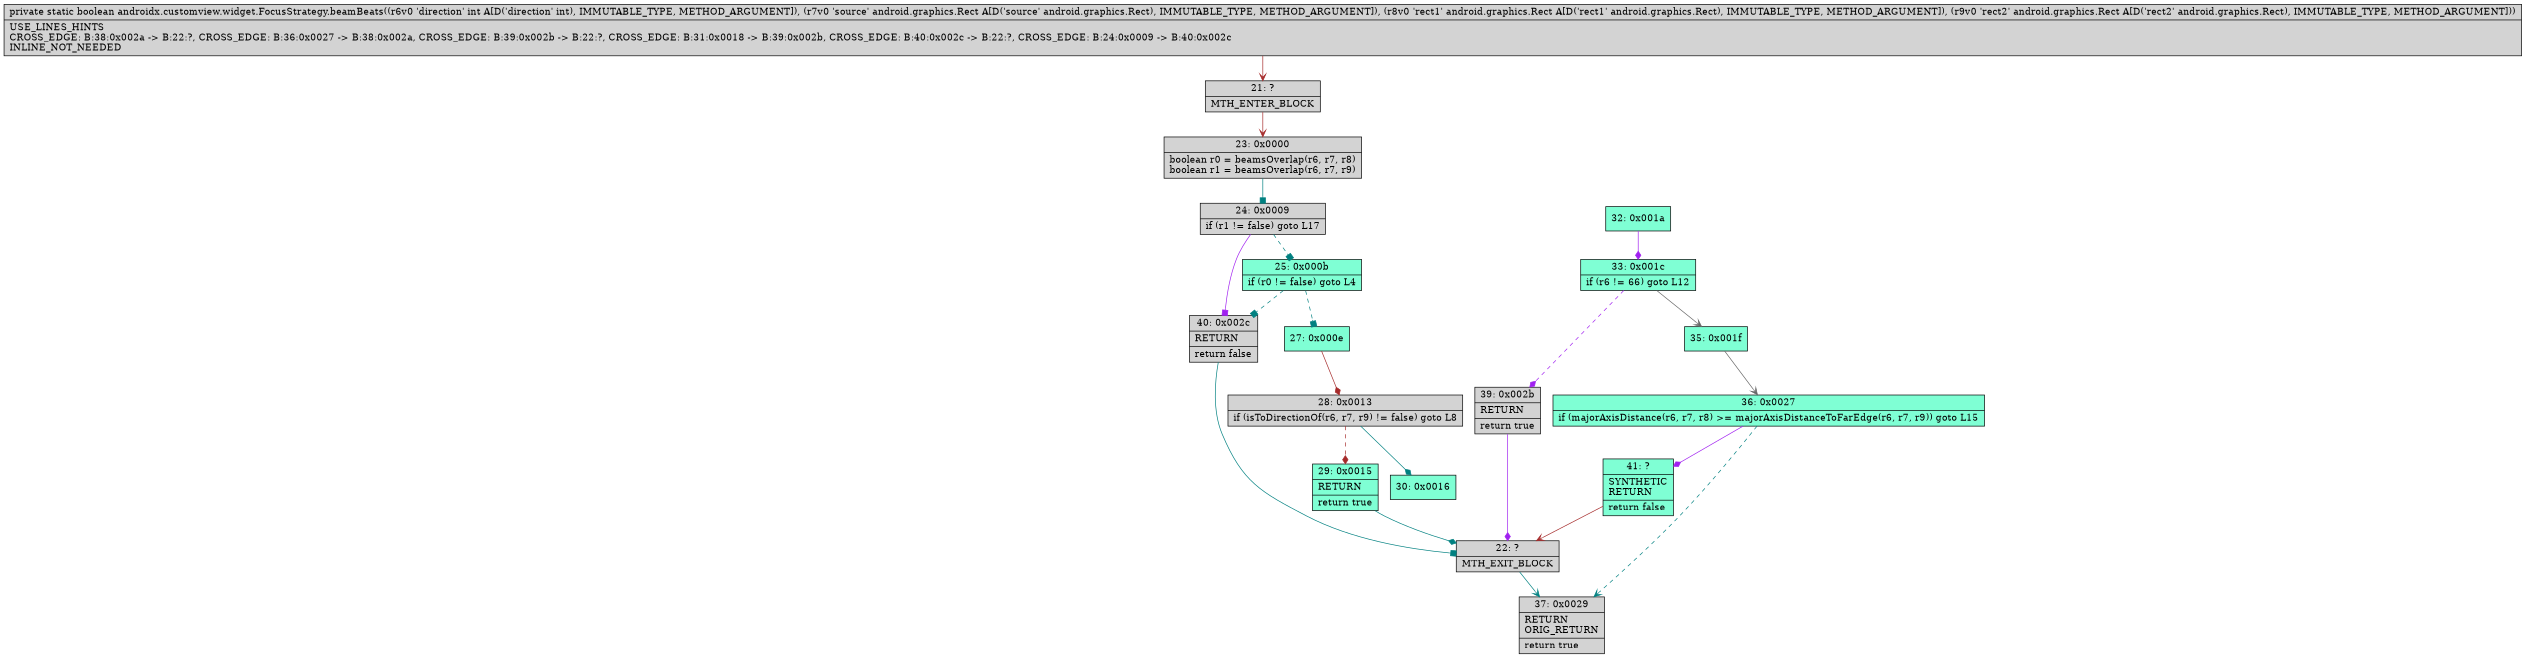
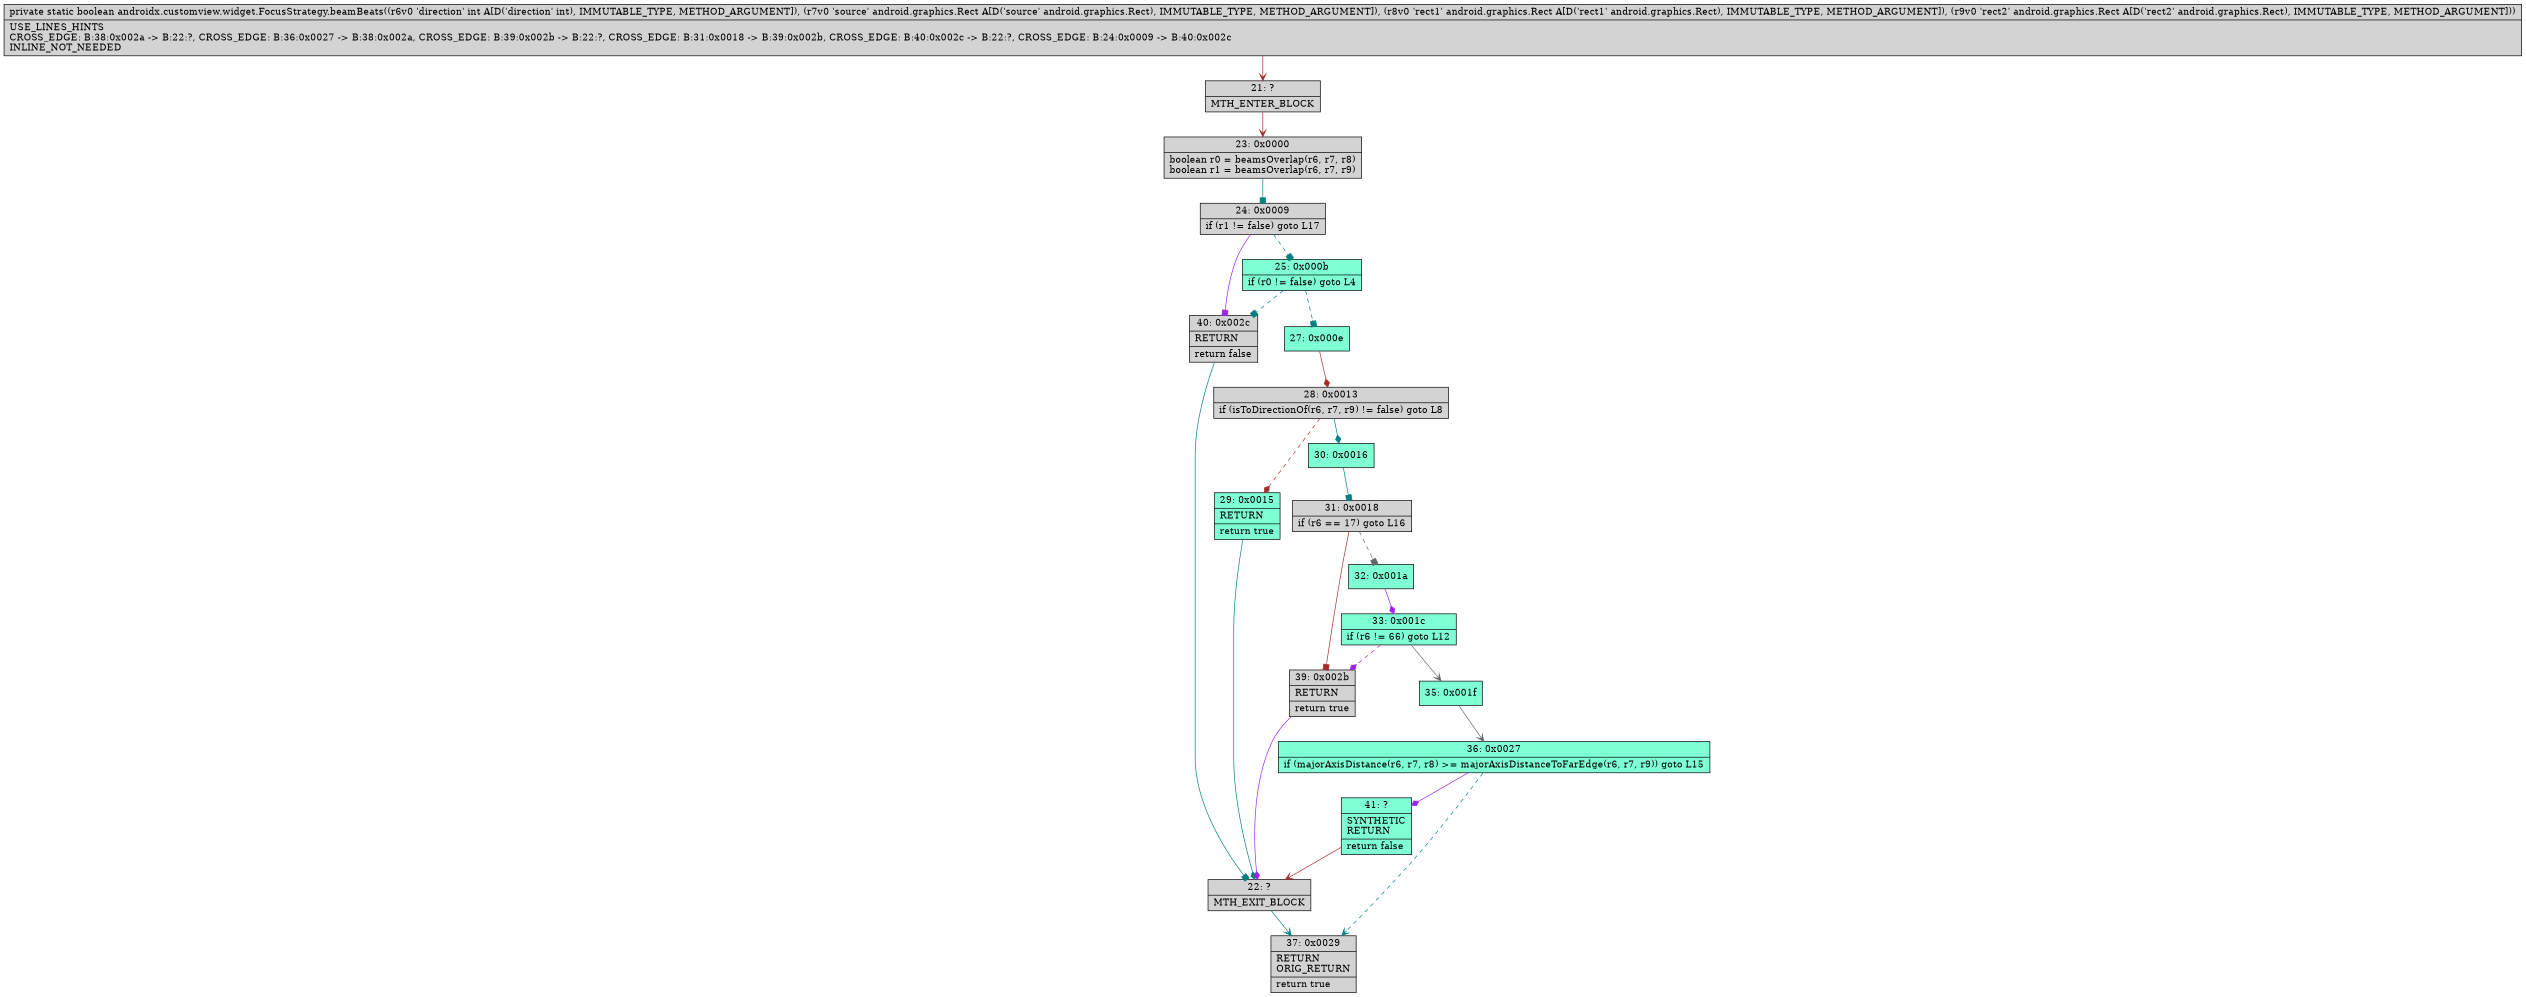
node "31: 0x0018": added
